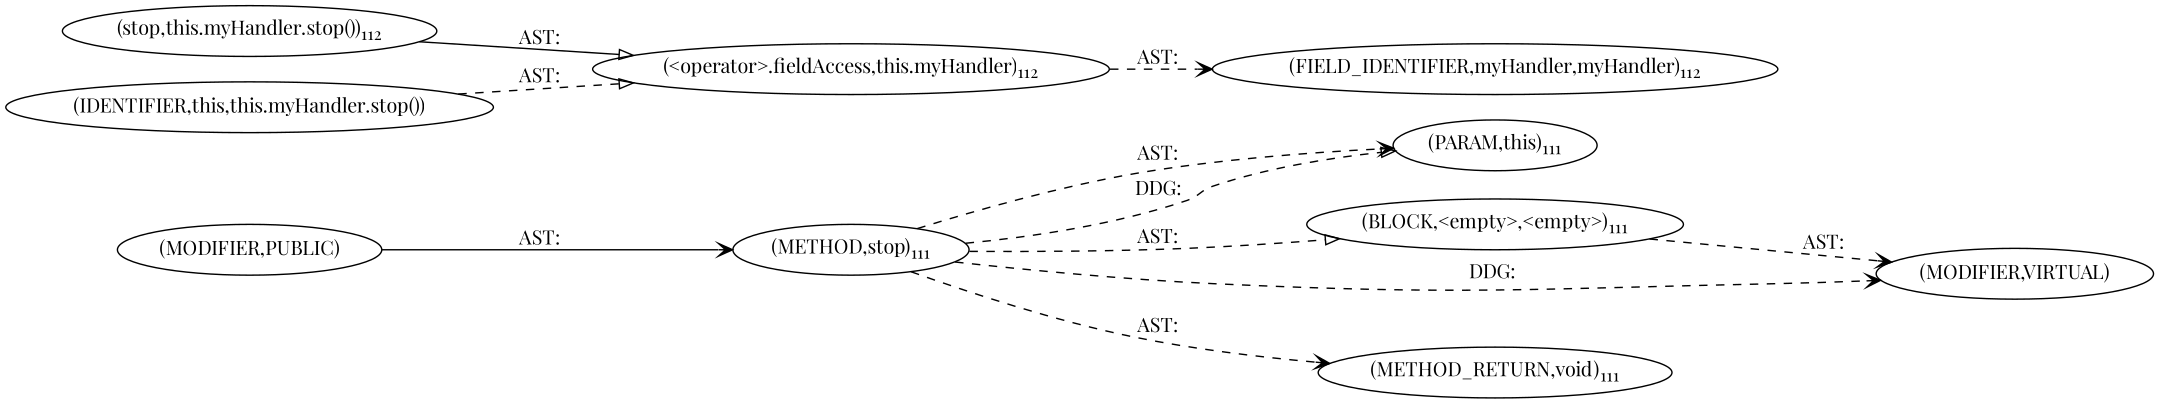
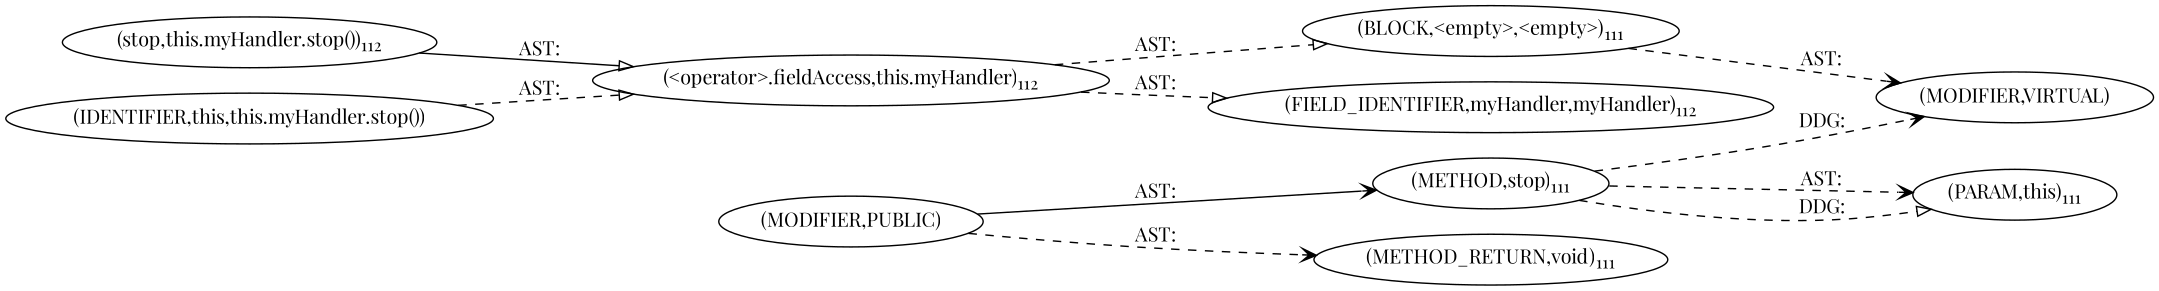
edge "(<operator>.fieldAccess,this.myHandler)" -> "(FIELD_IDENTIFIER,myHandler,myHandler)": arrowhead vee -> onormal
edge "(METHOD,stop)" -> "(BLOCK,<empty>,<empty>)": now "(<operator>.fieldAccess,this.myHandler)" -> "(BLOCK,<empty>,<empty>)"
edge "(METHOD,stop)" -> "(METHOD_RETURN,void)": now "(MODIFIER,PUBLIC)" -> "(METHOD_RETURN,void)"
